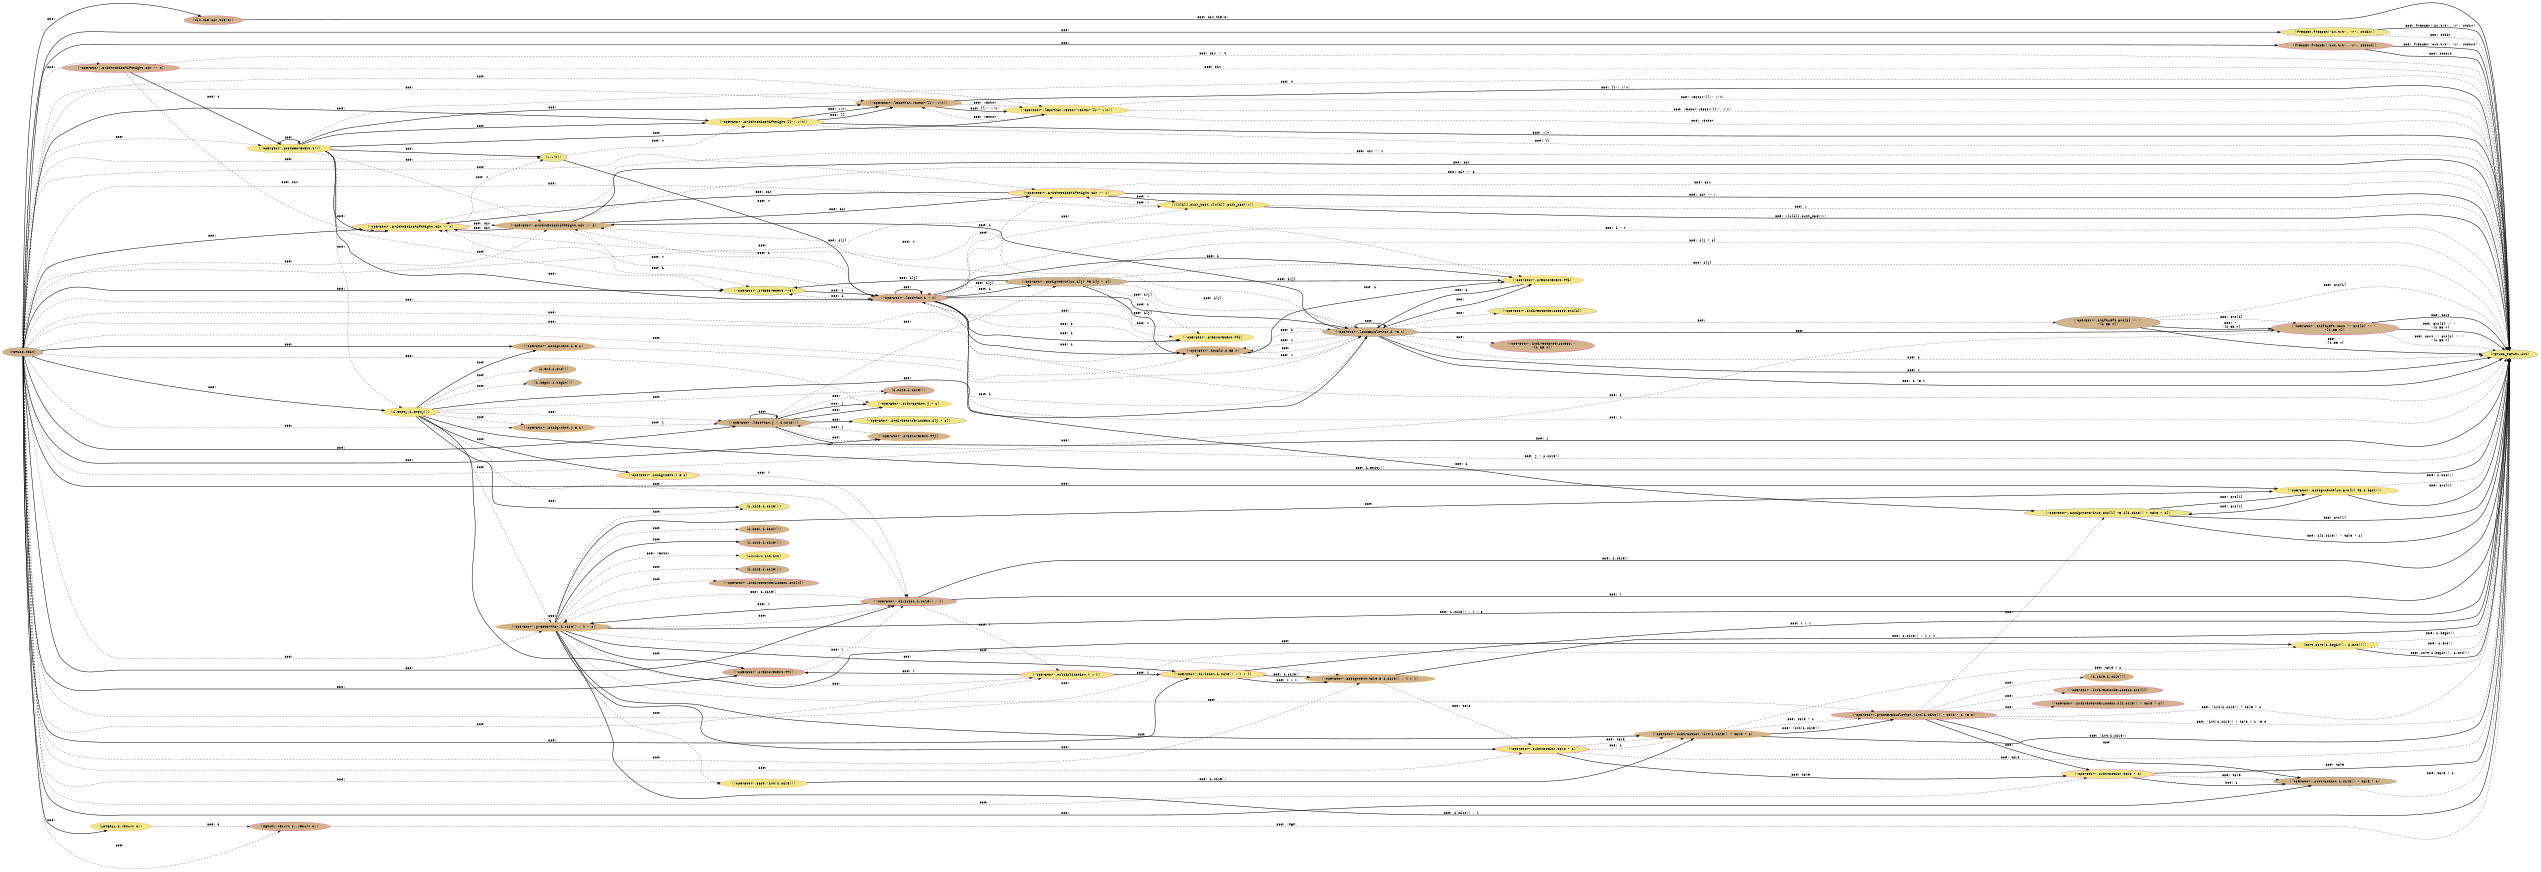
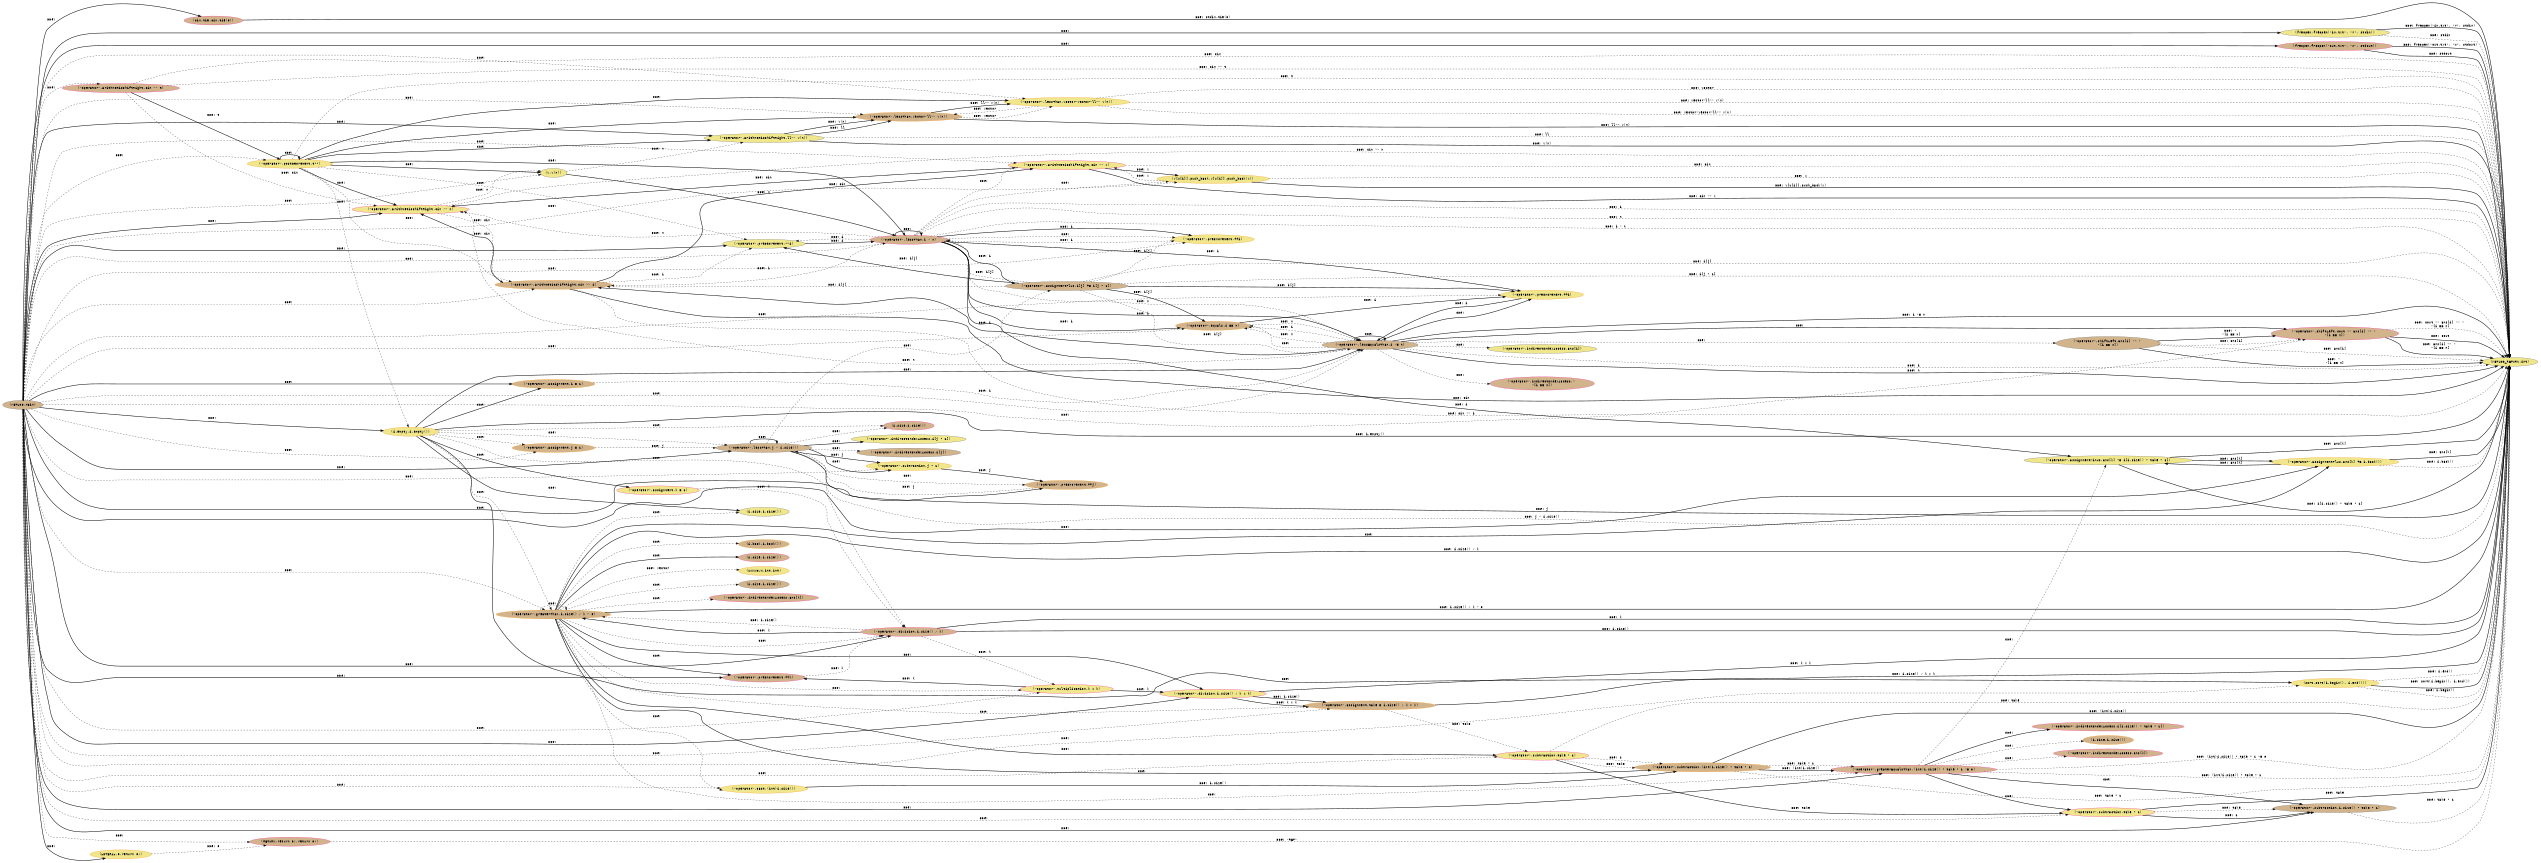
edge "(cin.tie,cin.tie(0))" -> "(METHOD_RETURN,int)": label "DDG: cin.tie(0)" -> "DDG: stdin.tie(0)"
node "(<operator>.arithmeticShiftRight,ll>> v(n))": color darkorange -> gray40
node "(i.end,i.end())": removed
node "(i.begin,i.begin())": removed
node "(<operator>.indirectIndexAccess,i[j])": added
edge "(<operator>.subtraction,j - 1)" -> "(<operator>.preIncrement,++j)": added, label "DDG: j"
edge "(<operator>.greaterEqualsThan,(int)i.size() - take - 1 >= 0)" -> "(<operator>.indirectIndexAccess,i[i.size() - take - 1])": style dashed -> bold
edge "(METHOD,main)" -> "(<operator>.greaterEqualsThan,(int)i.size() - take - 1 >= 0)": added, label "DDG:"
